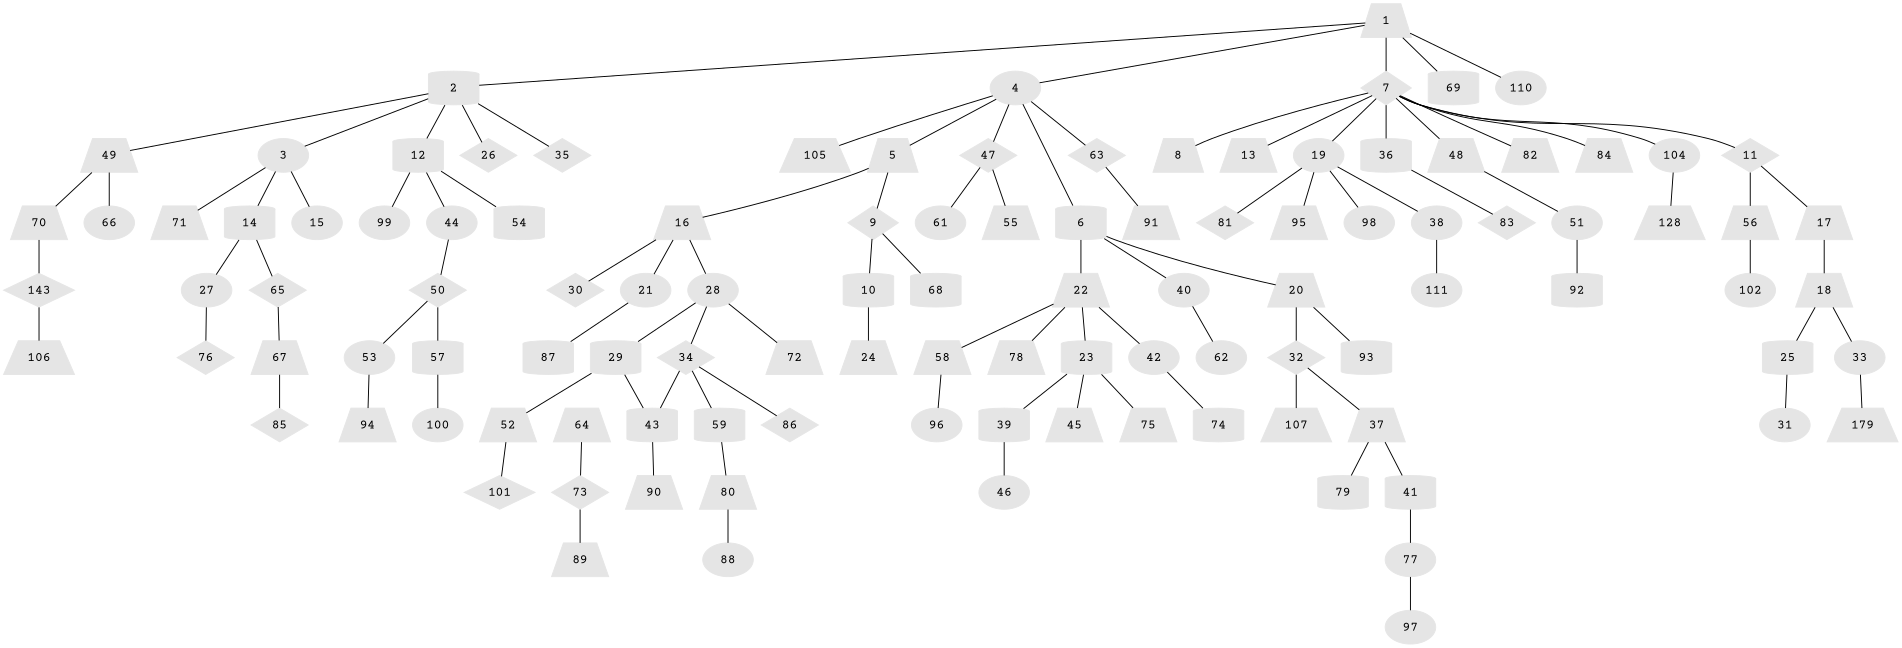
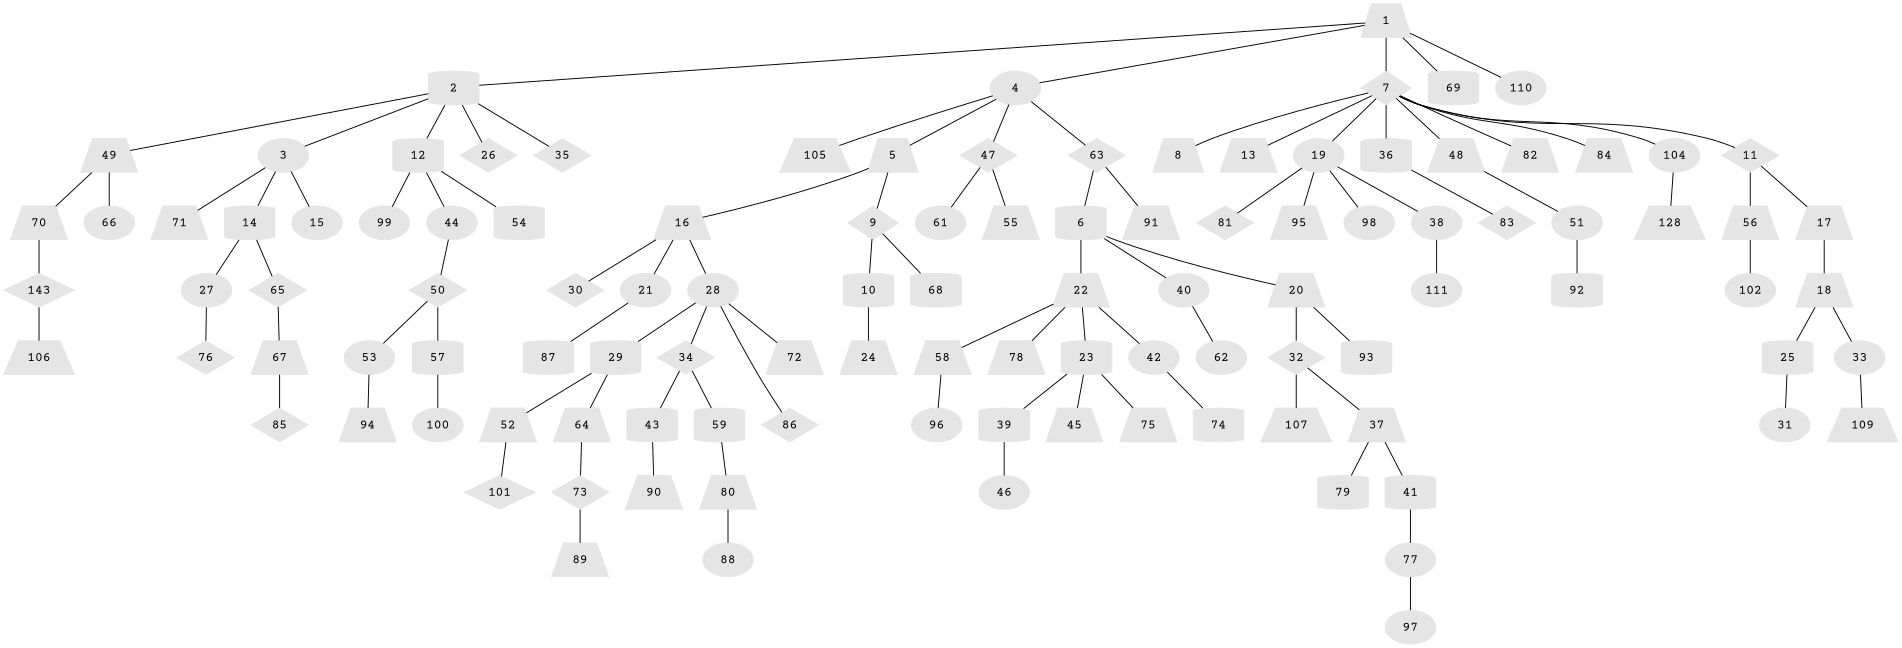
edge "4" -- "6": now "63" -- "6"
edge "29" -- "43": now "29" -- "64"
edge "34" -- "86": now "28" -- "86"
node "179": label "179" -> "109"
